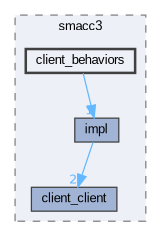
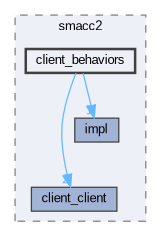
cluster "smacc3": label "smacc3" -> "smacc2"
edge "impl" -> "client_client": now "client_behaviors" -> "client_client"
